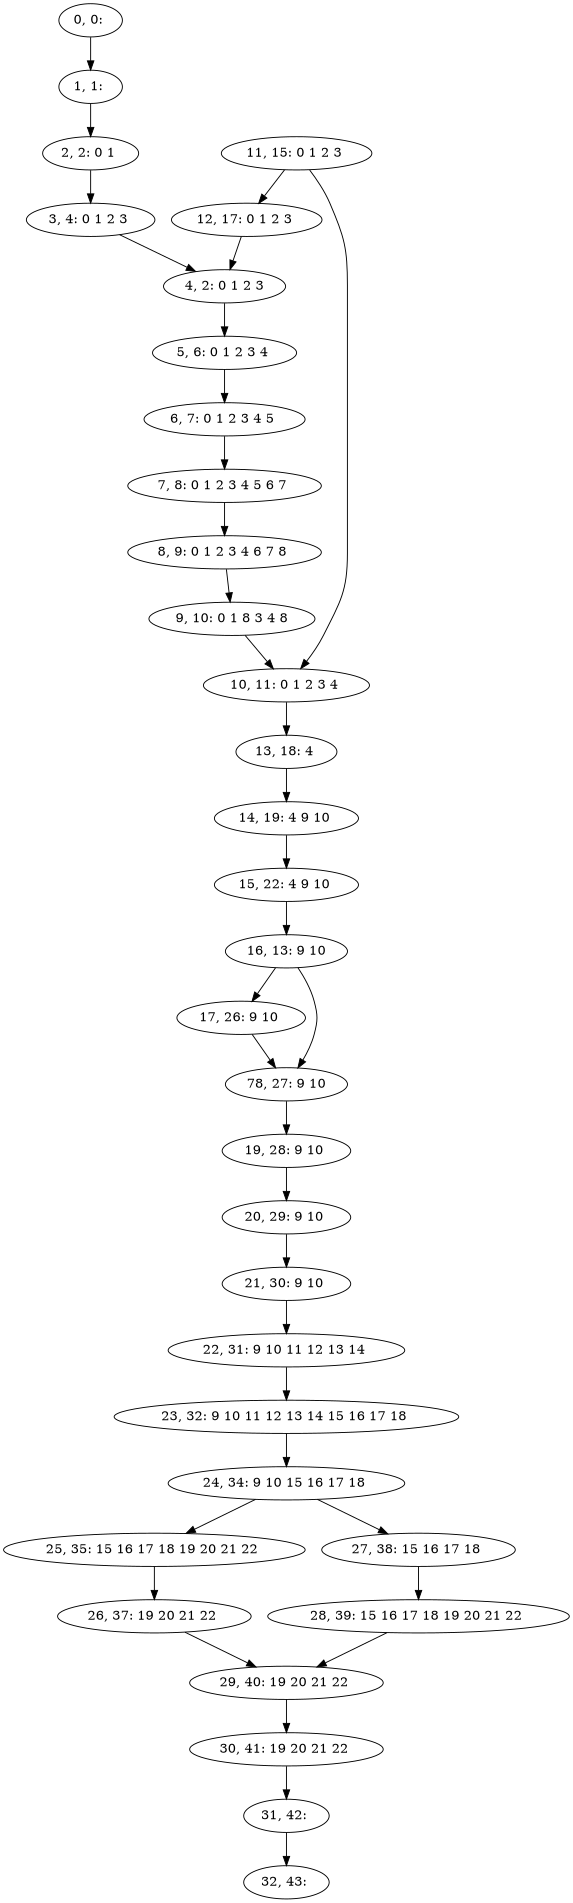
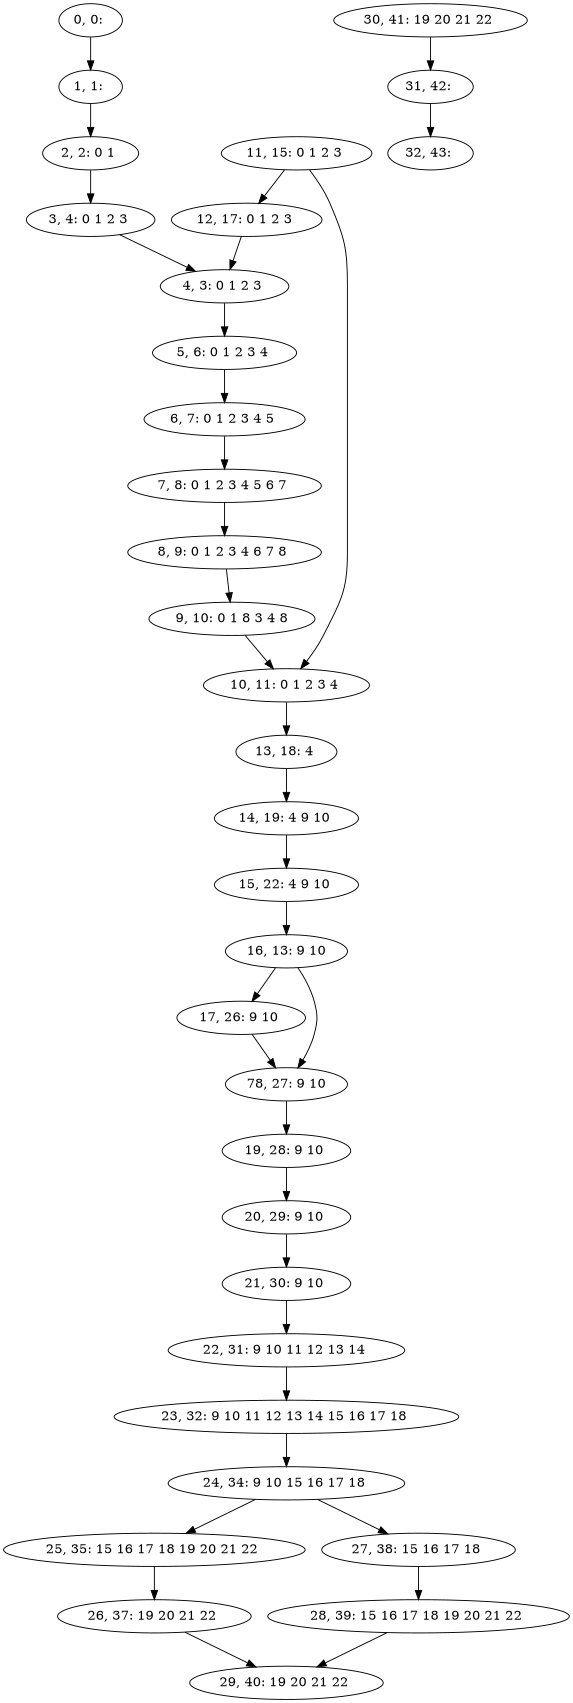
node "4, 2: 0 1 2 3": label "4, 2: 0 1 2 3" -> "4, 3: 0 1 2 3"
edge "29, 40: 19 20 21 22" -> "30, 41: 19 20 21 22": removed
